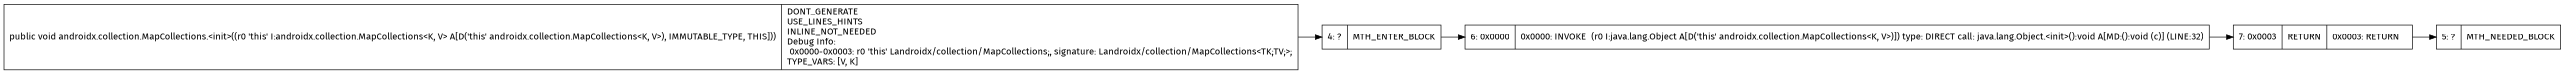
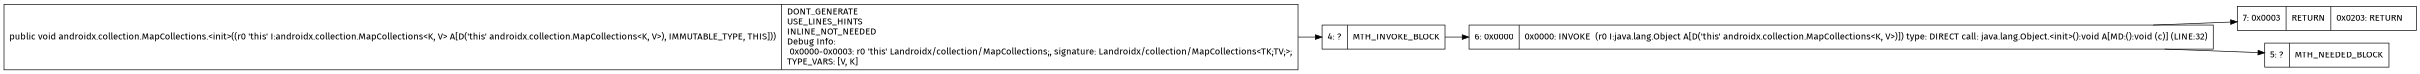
node "4: ?": text "MTH_ENTER_BLOCK" -> "MTH_INVOKE_BLOCK"
node "7: 0x0003": text "0x0003: RETURN" -> "0x0203: RETURN"
edge "7: 0x0003" -> "5: ?": now "6: 0x0000" -> "5: ?"
